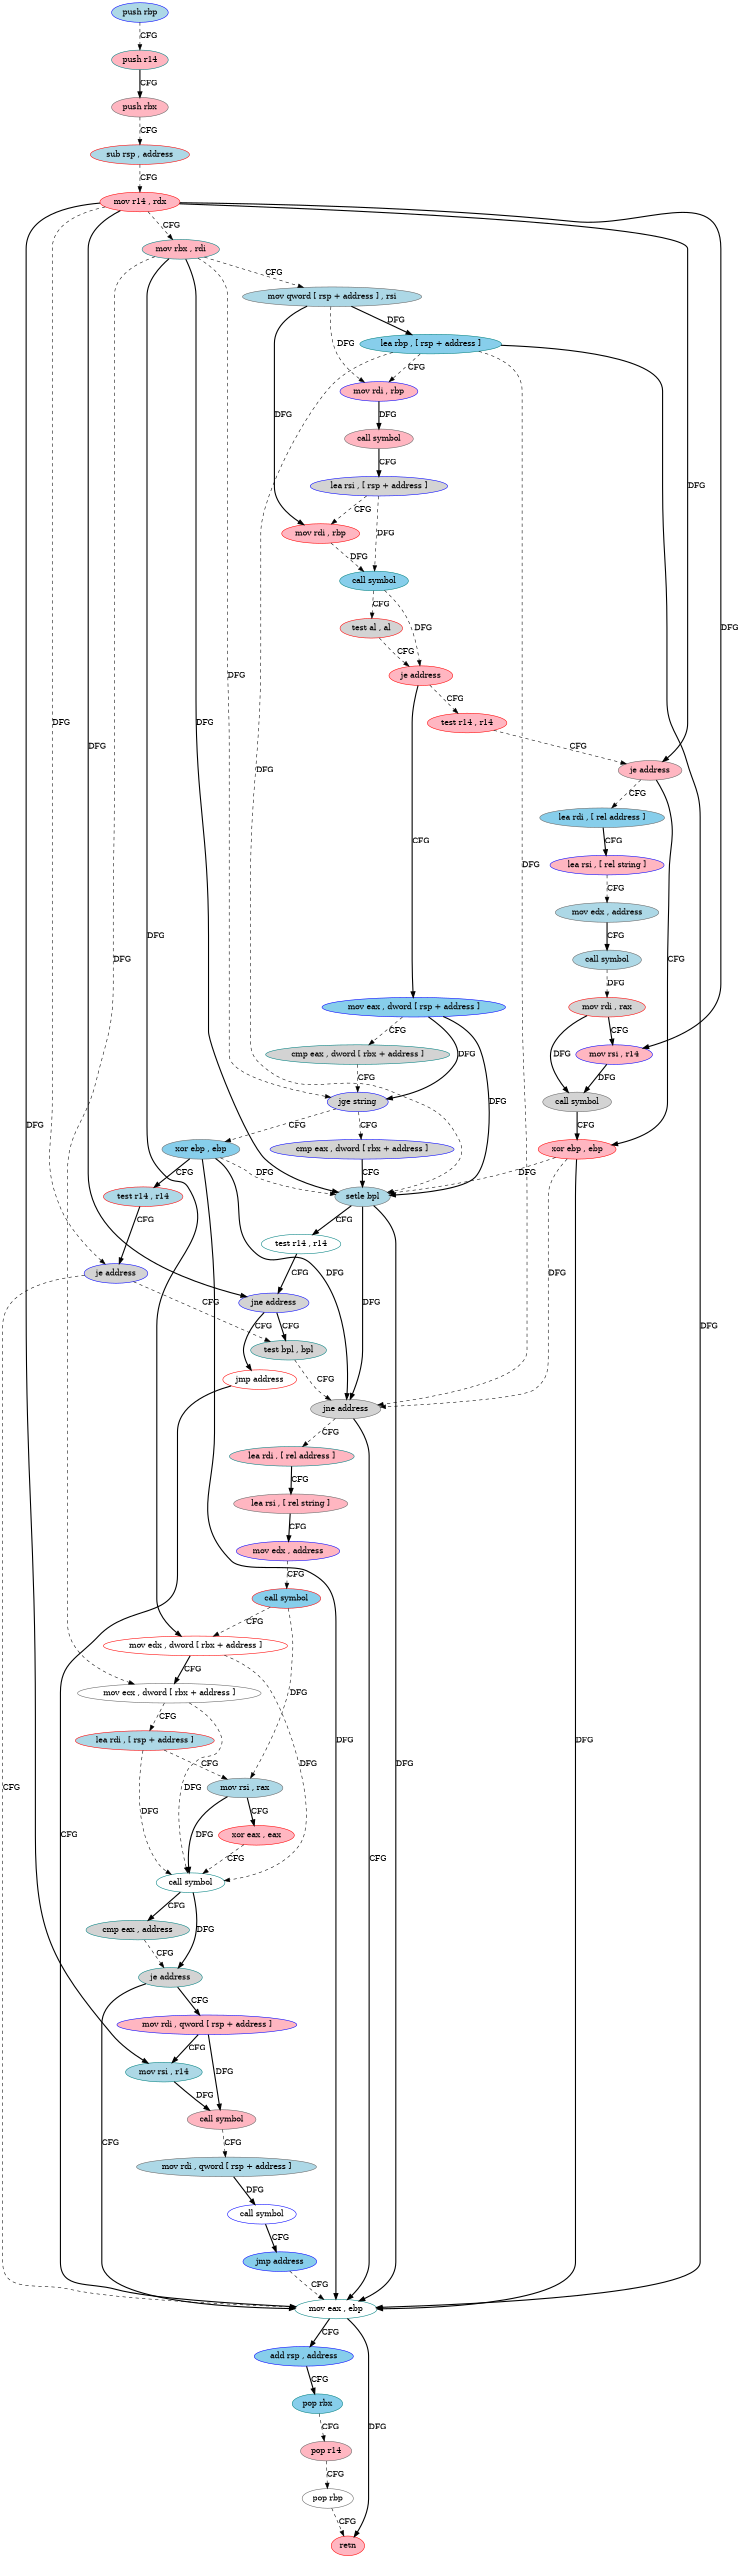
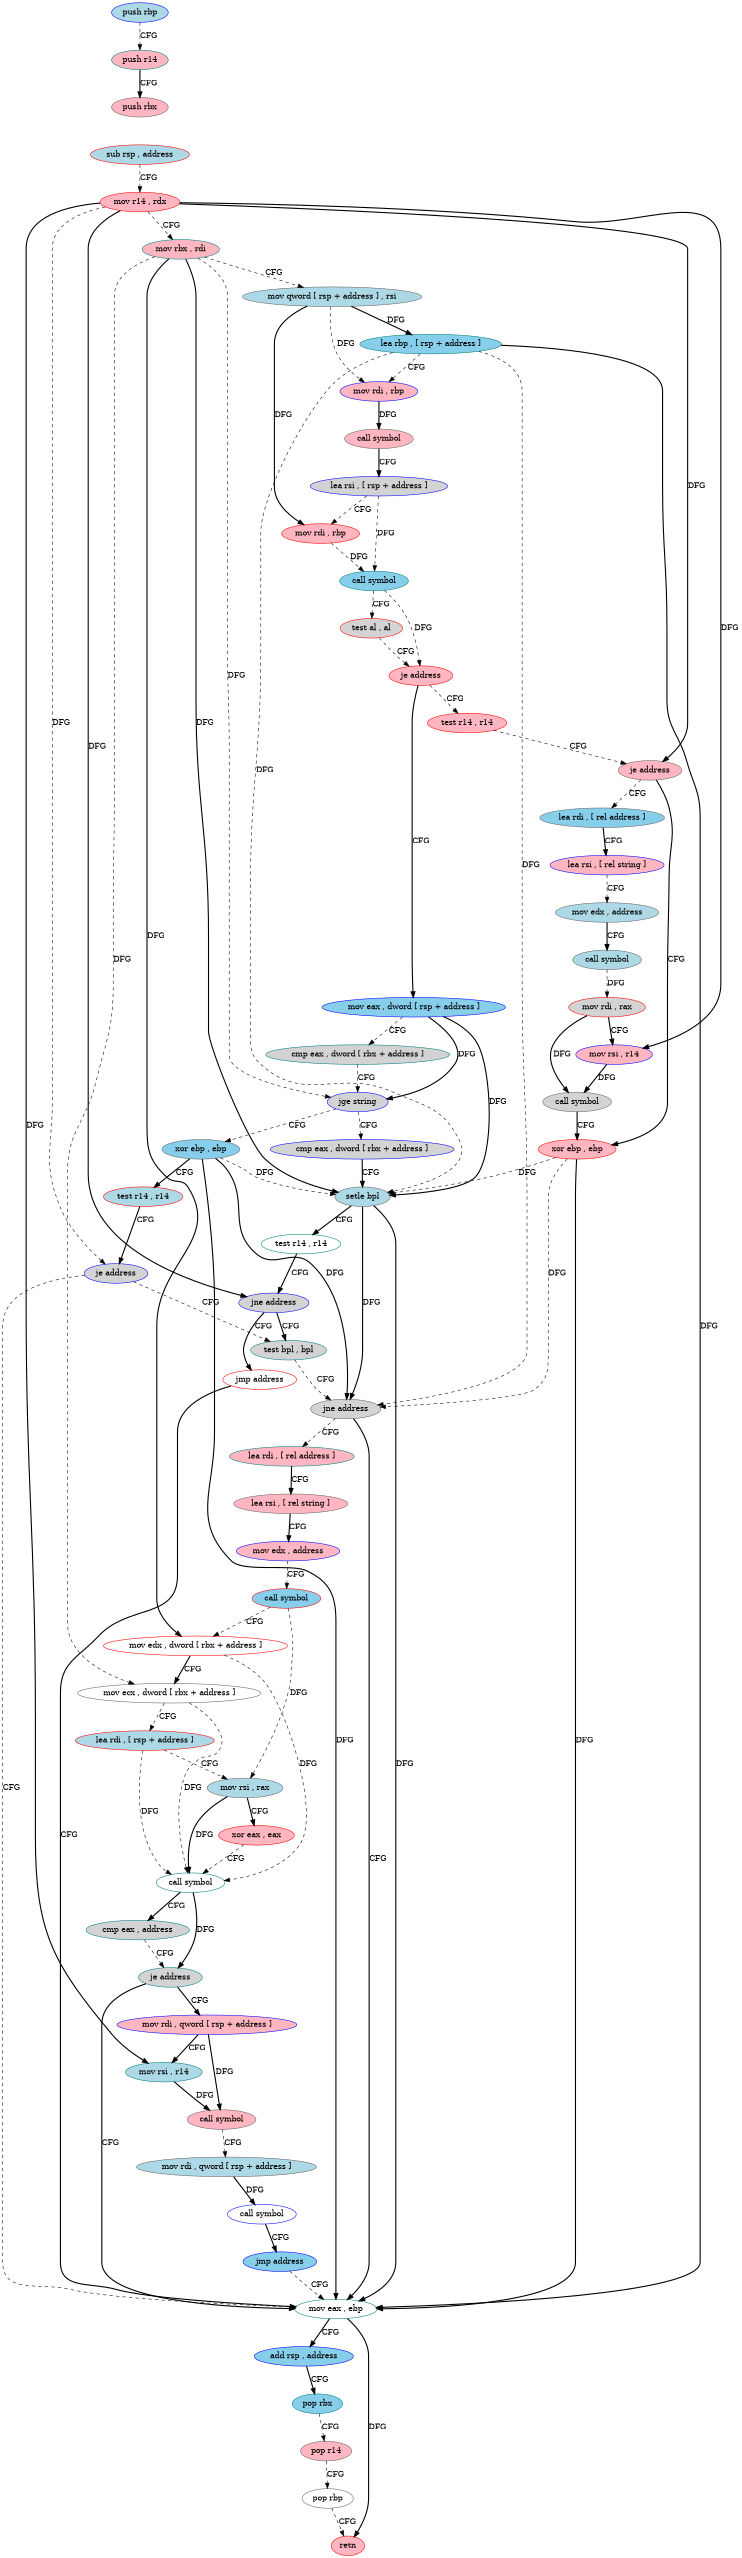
edge "push rbx" -> "sub rsp , address": removed, label "CFG"
